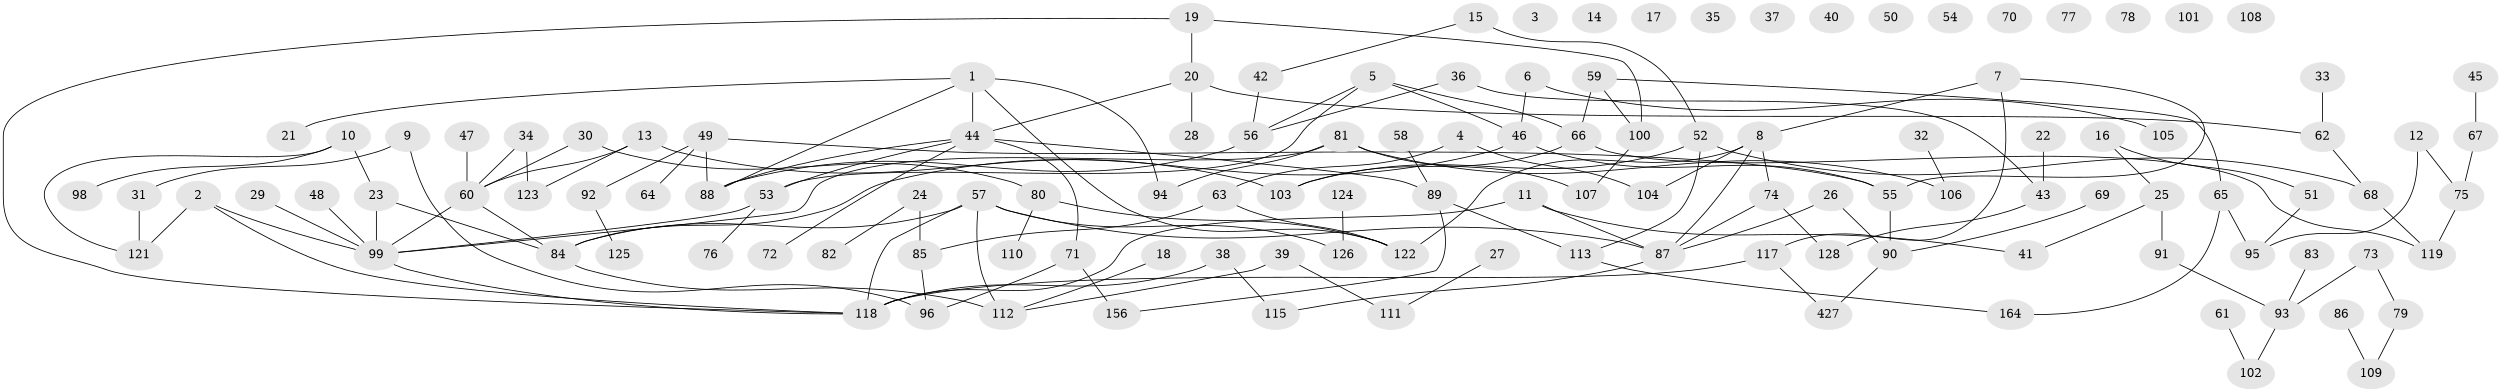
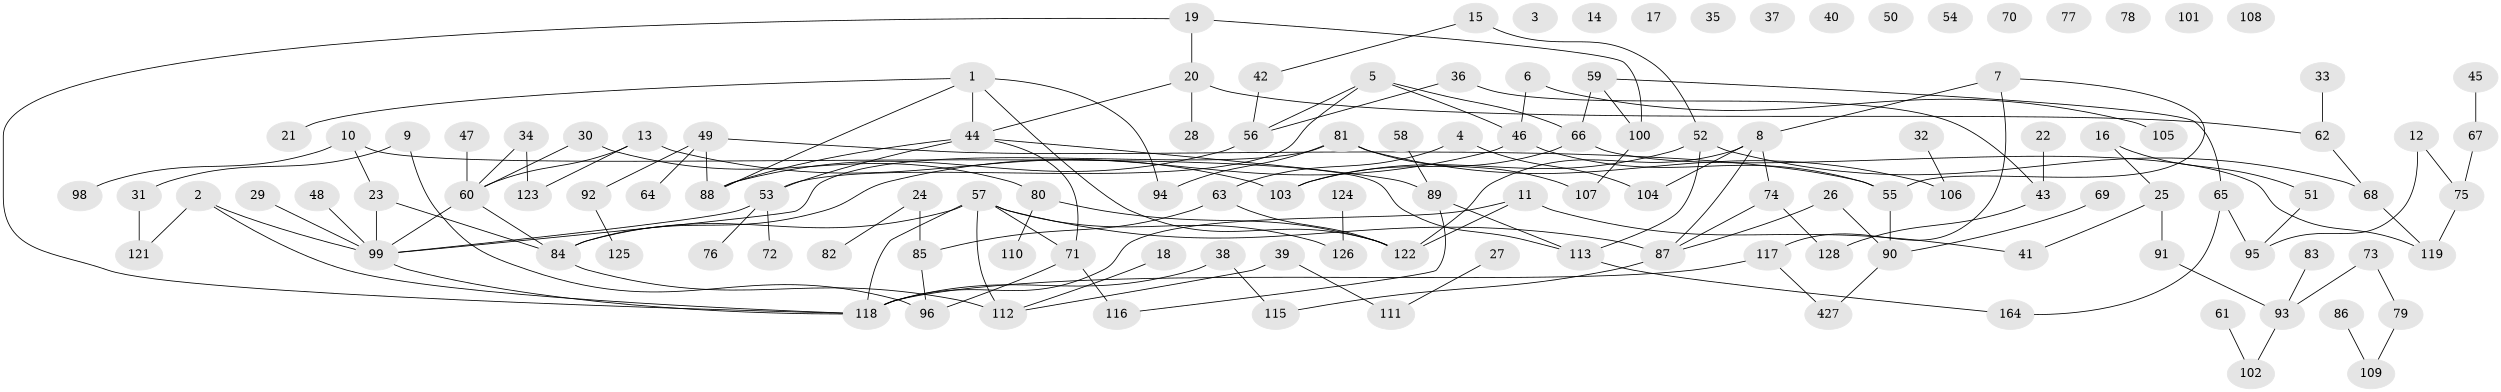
edge "10" -- "121": now "10" -- "113"
edge "44" -- "72": now "53" -- "72"
edge "57" -- "71": added
edge "11" -- "87": now "11" -- "122"
node "156": label "156" -> "116"
